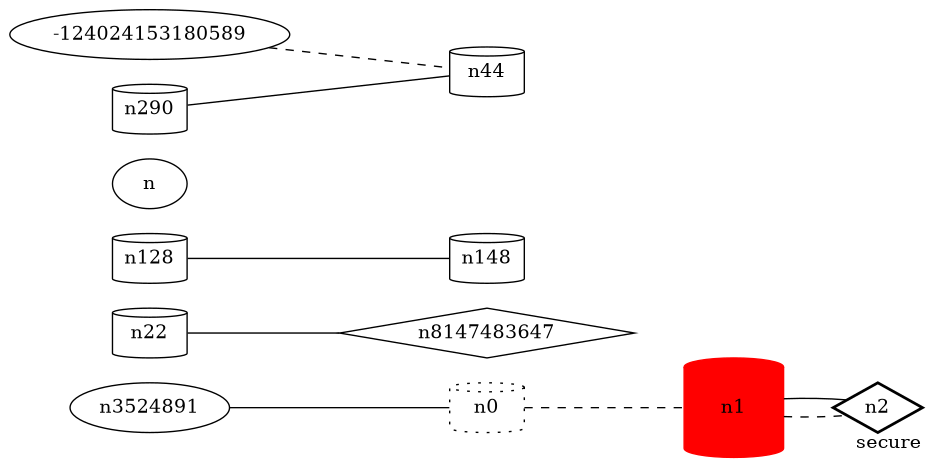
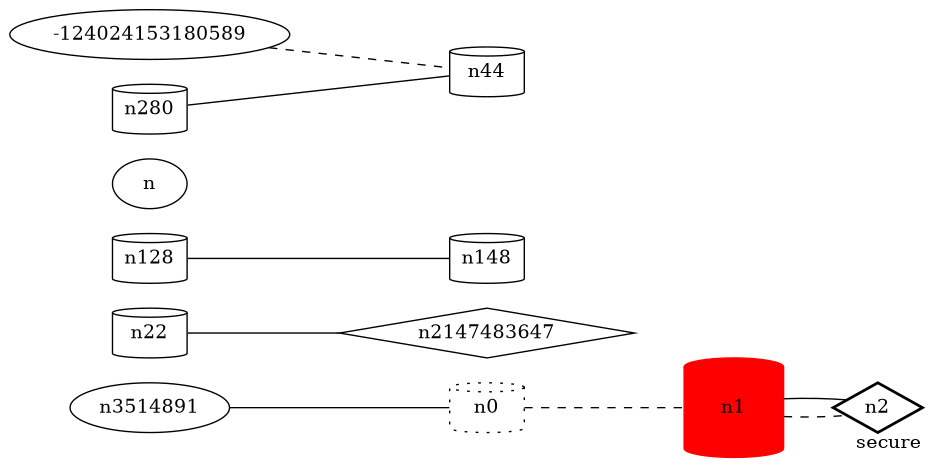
node "n290": label "n290" -> "n280"
node "n8147483647": label "n8147483647" -> "n2147483647"
node "n3524891": label "n3524891" -> "n3514891"
